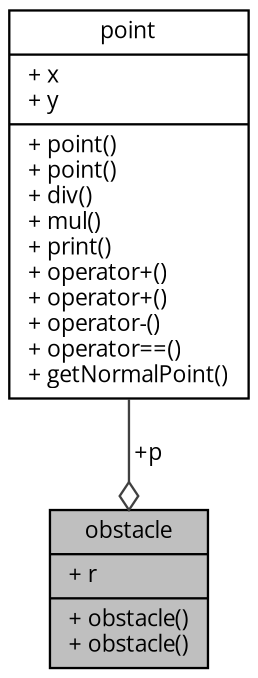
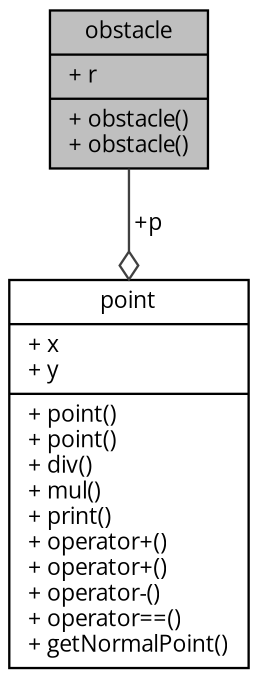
edge "point" -> "obstacle": reversed
